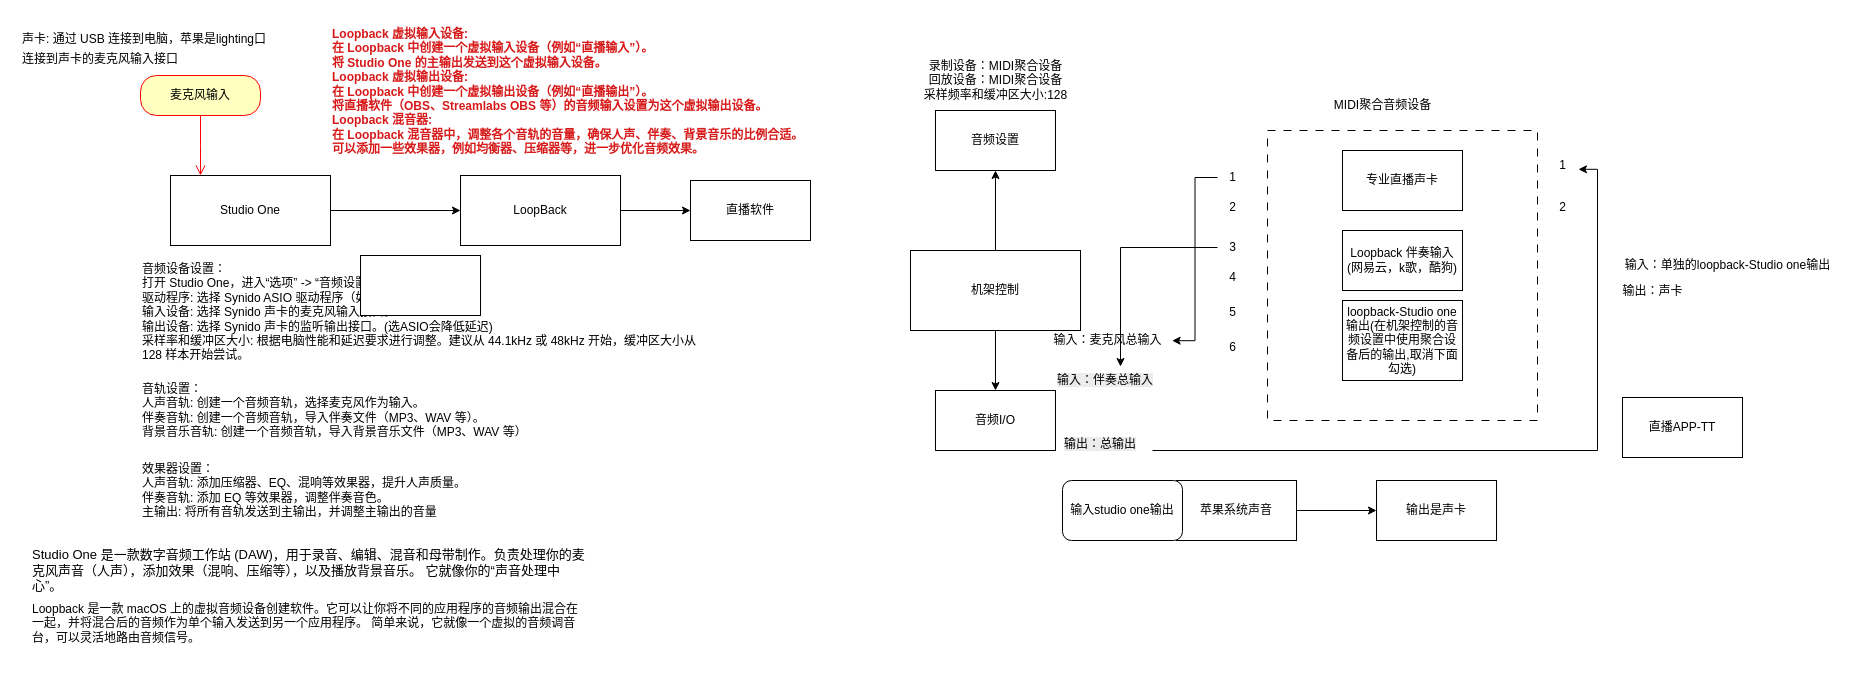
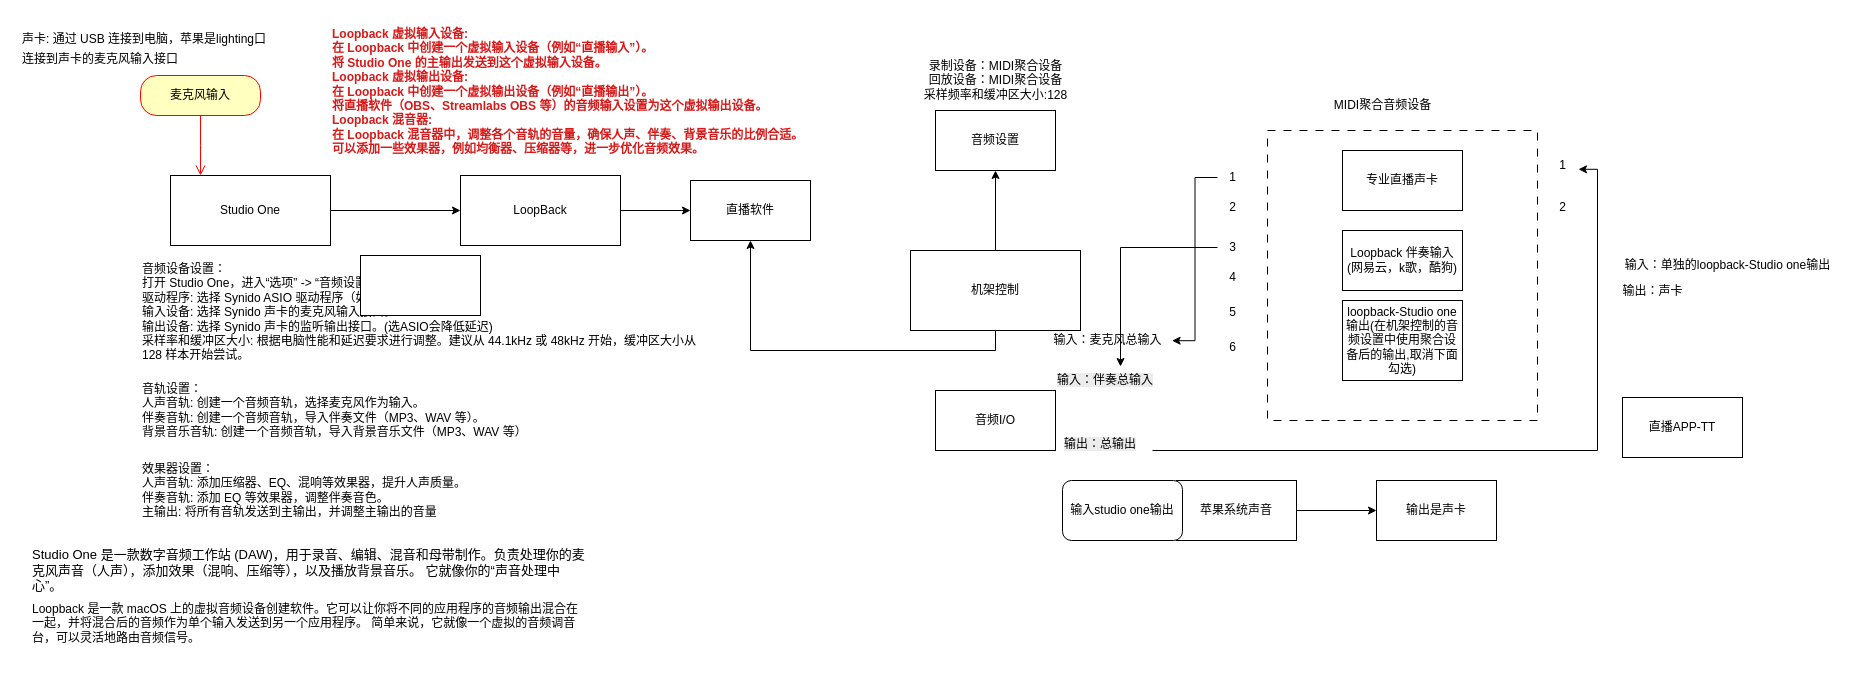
edge "机架控制" -> "音频I/O": now "机架控制" -> "直播软件"
